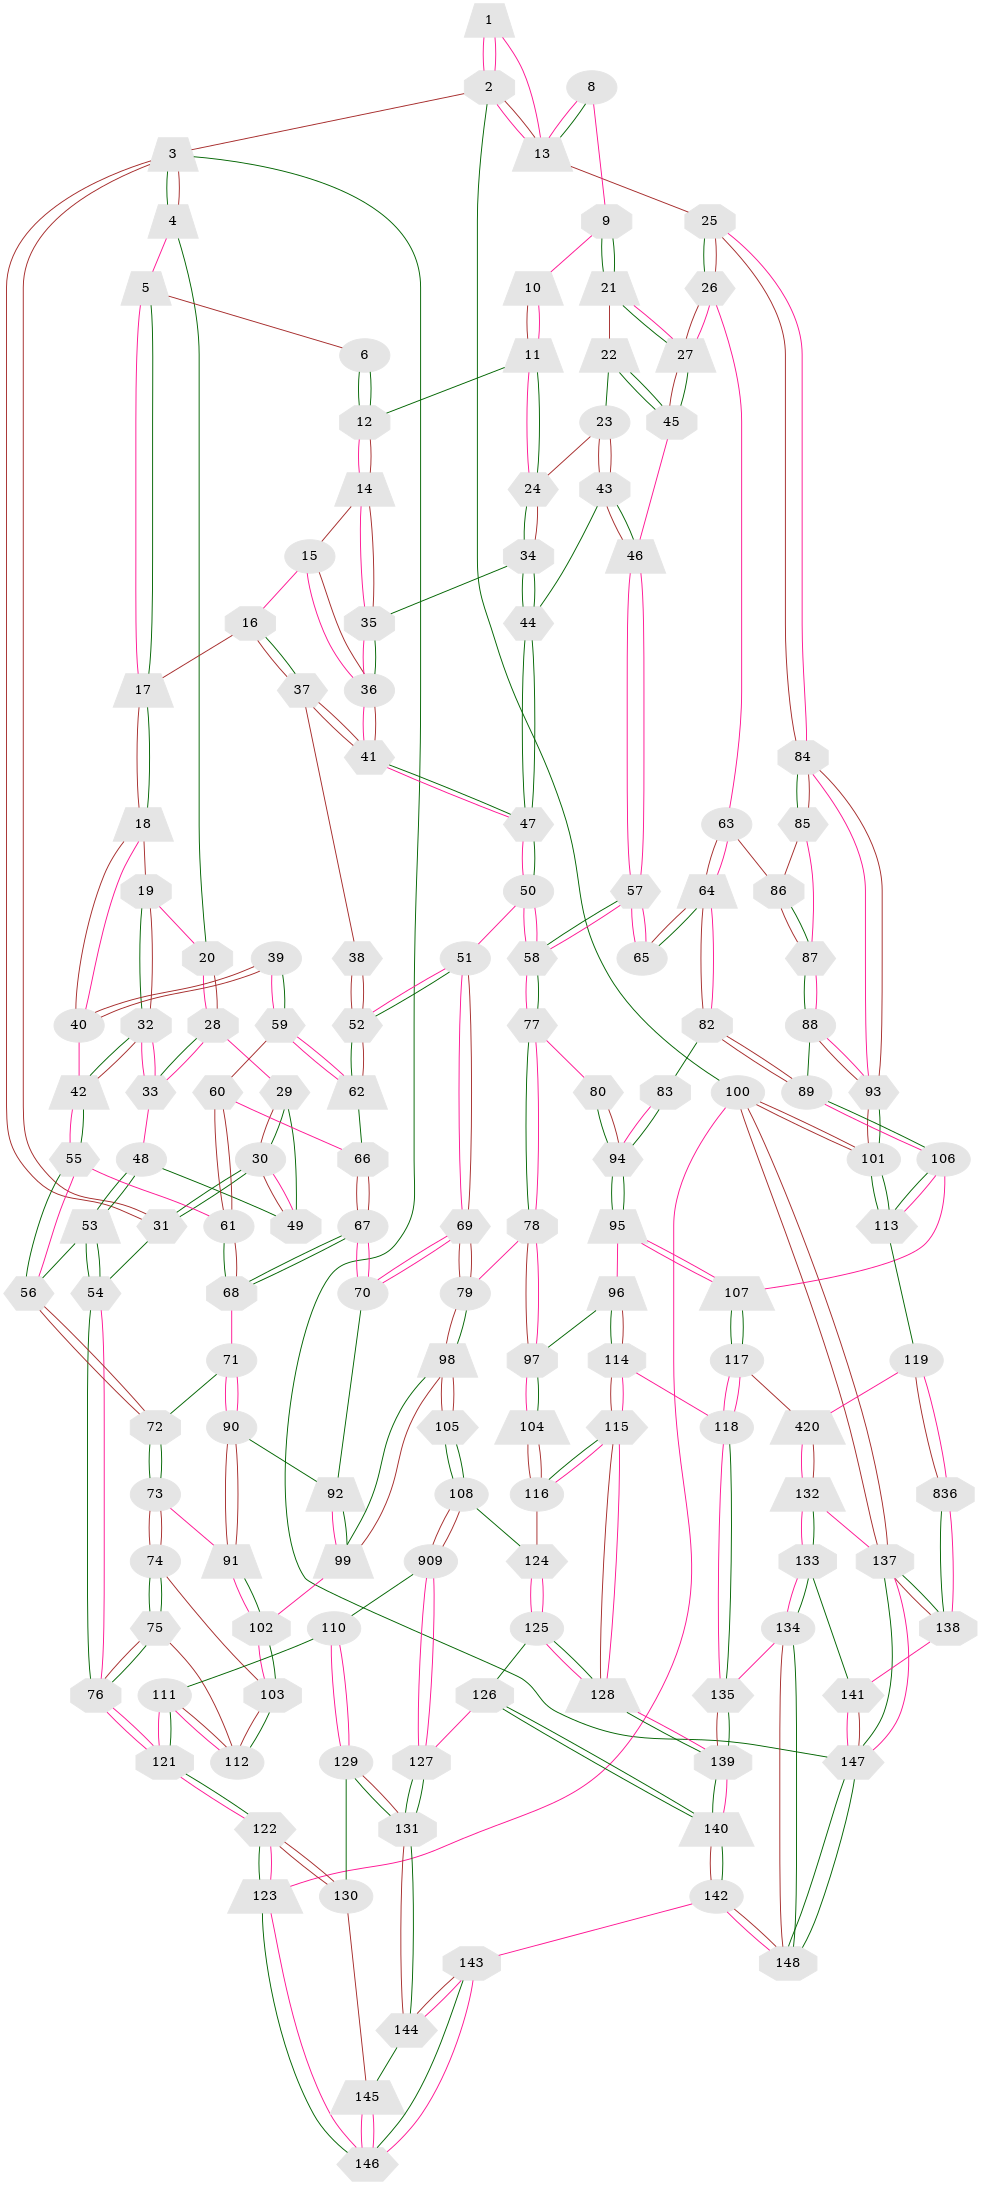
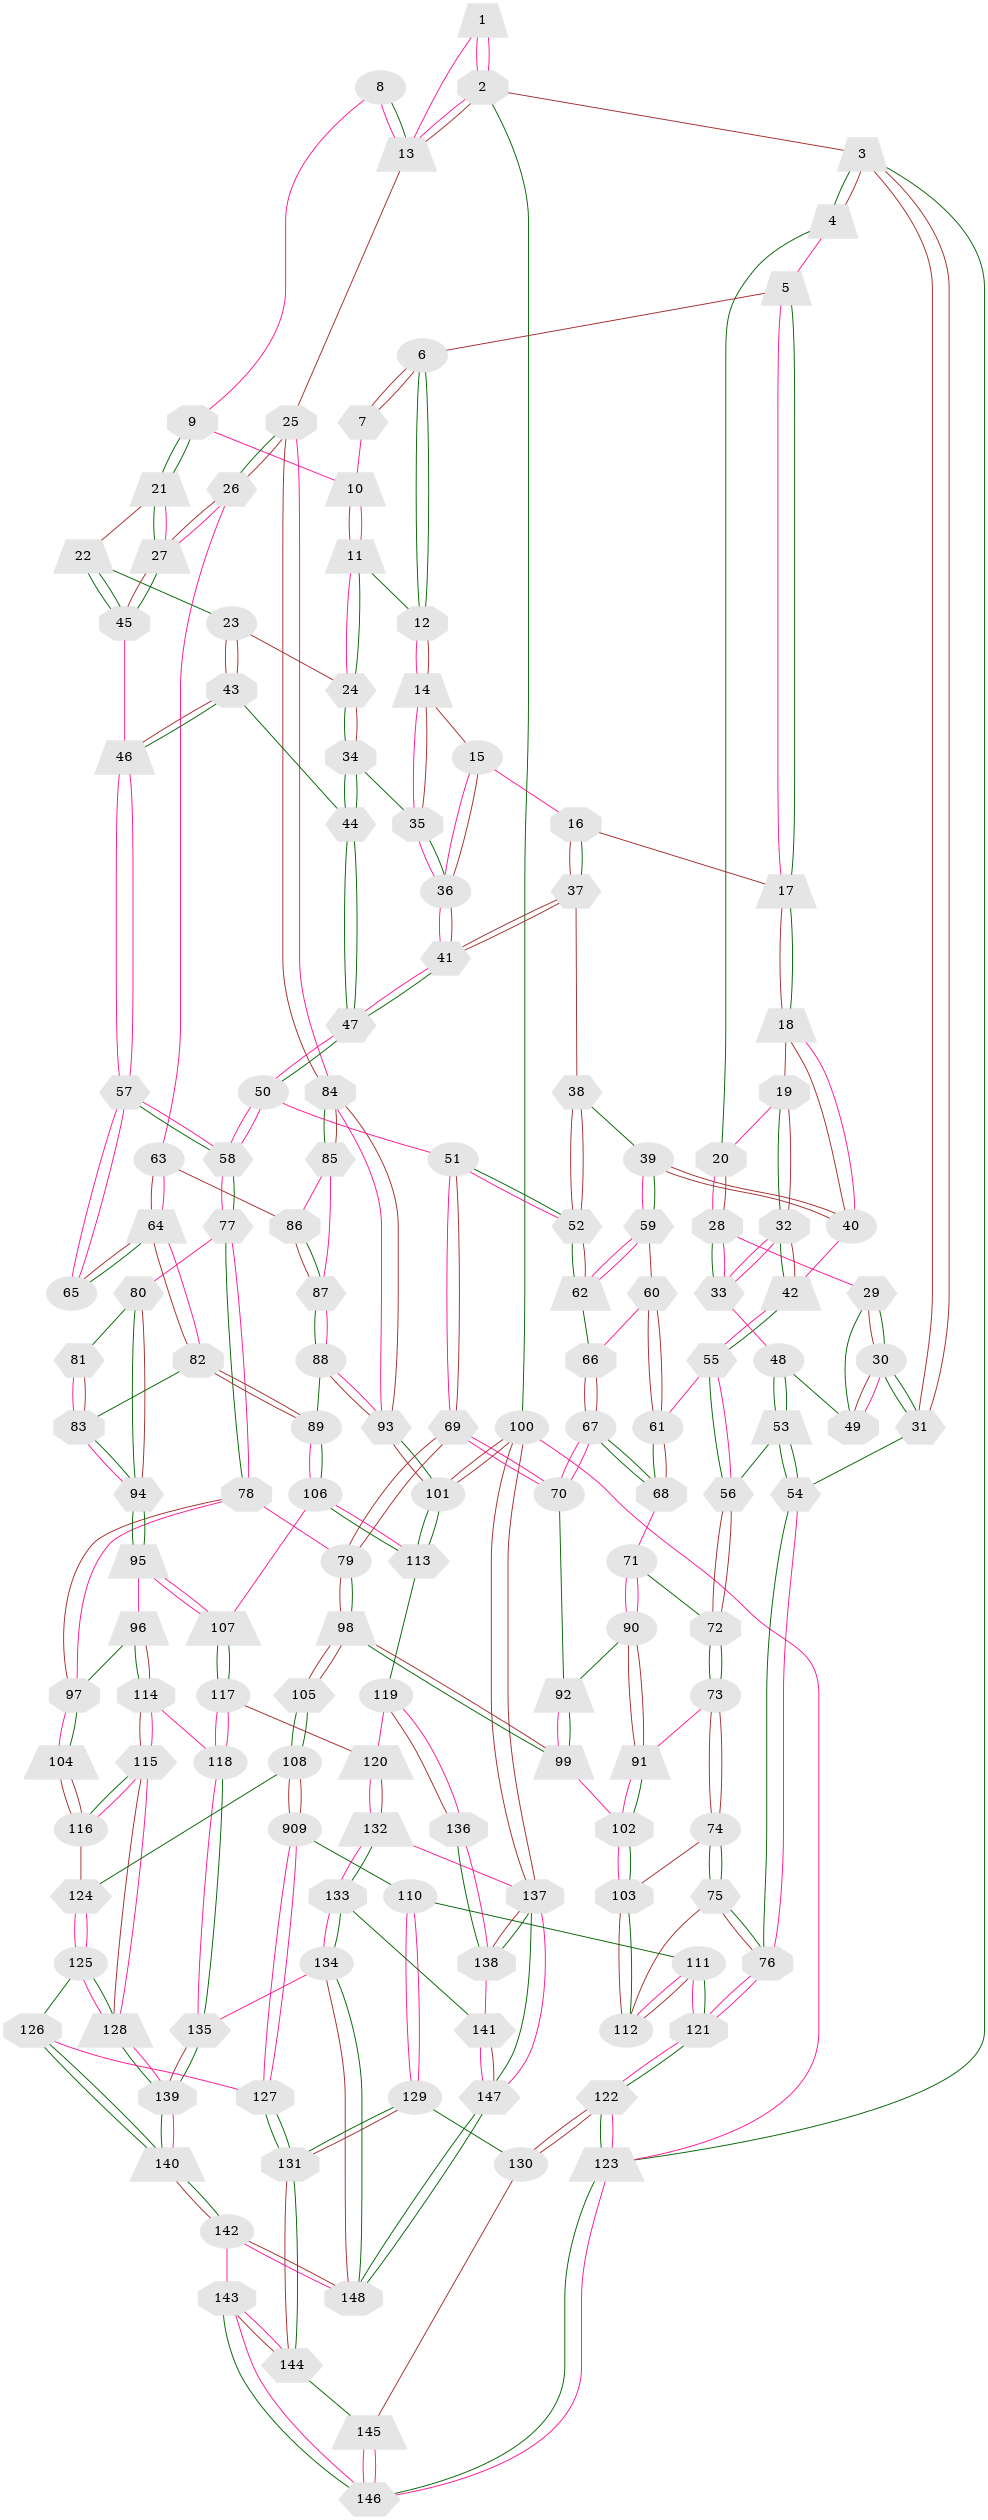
node "7": added
edge "85" -- "86": color brown -> deeppink
edge "3" -- "147": now "3" -- "123"
edge "38" -- "39": added
node "81": added
node "420": label "420" -> "120"
node "836": label "836" -> "136"
